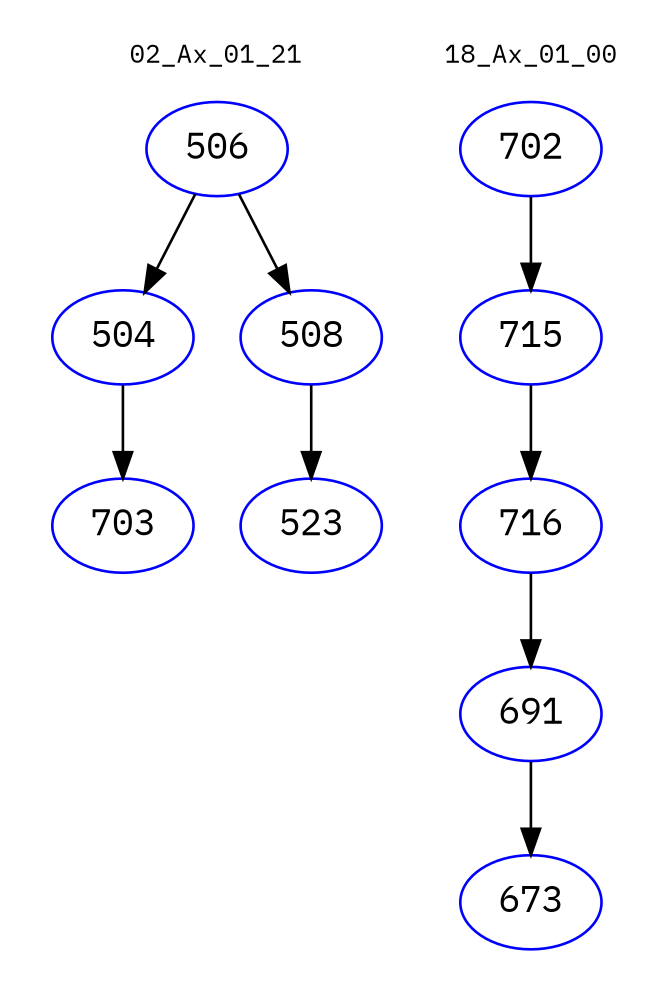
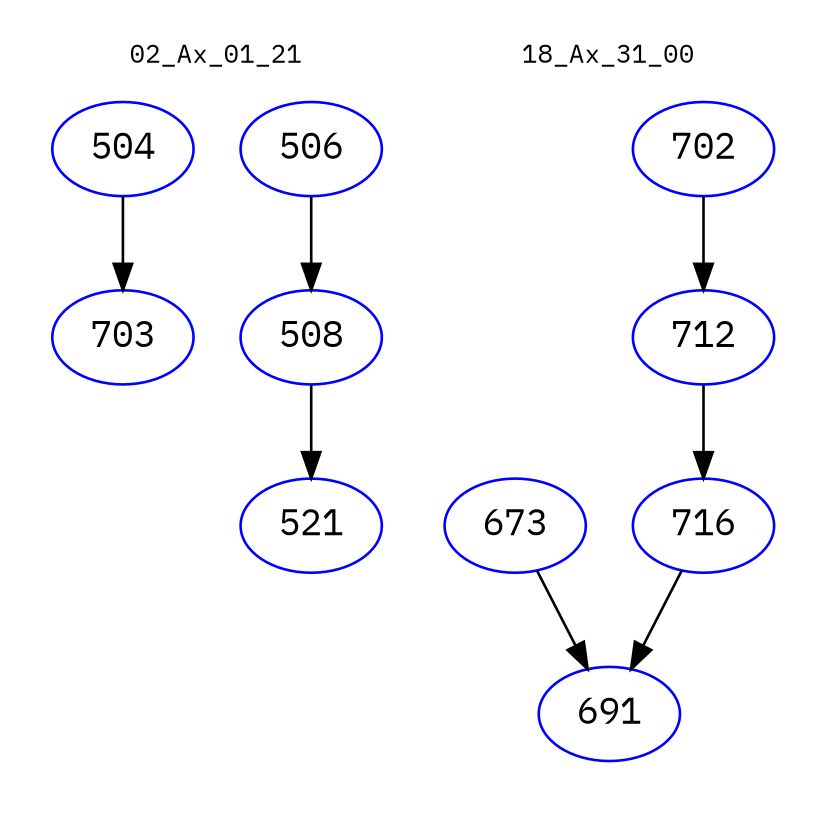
cluster "18_Ax_01_00": label "18_Ax_01_00" -> "18_Ax_31_00"
edge "506" -> "504": removed
node "715": label "715" -> "712"
node "523": label "523" -> "521"
edge "691" -> "673": reversed
